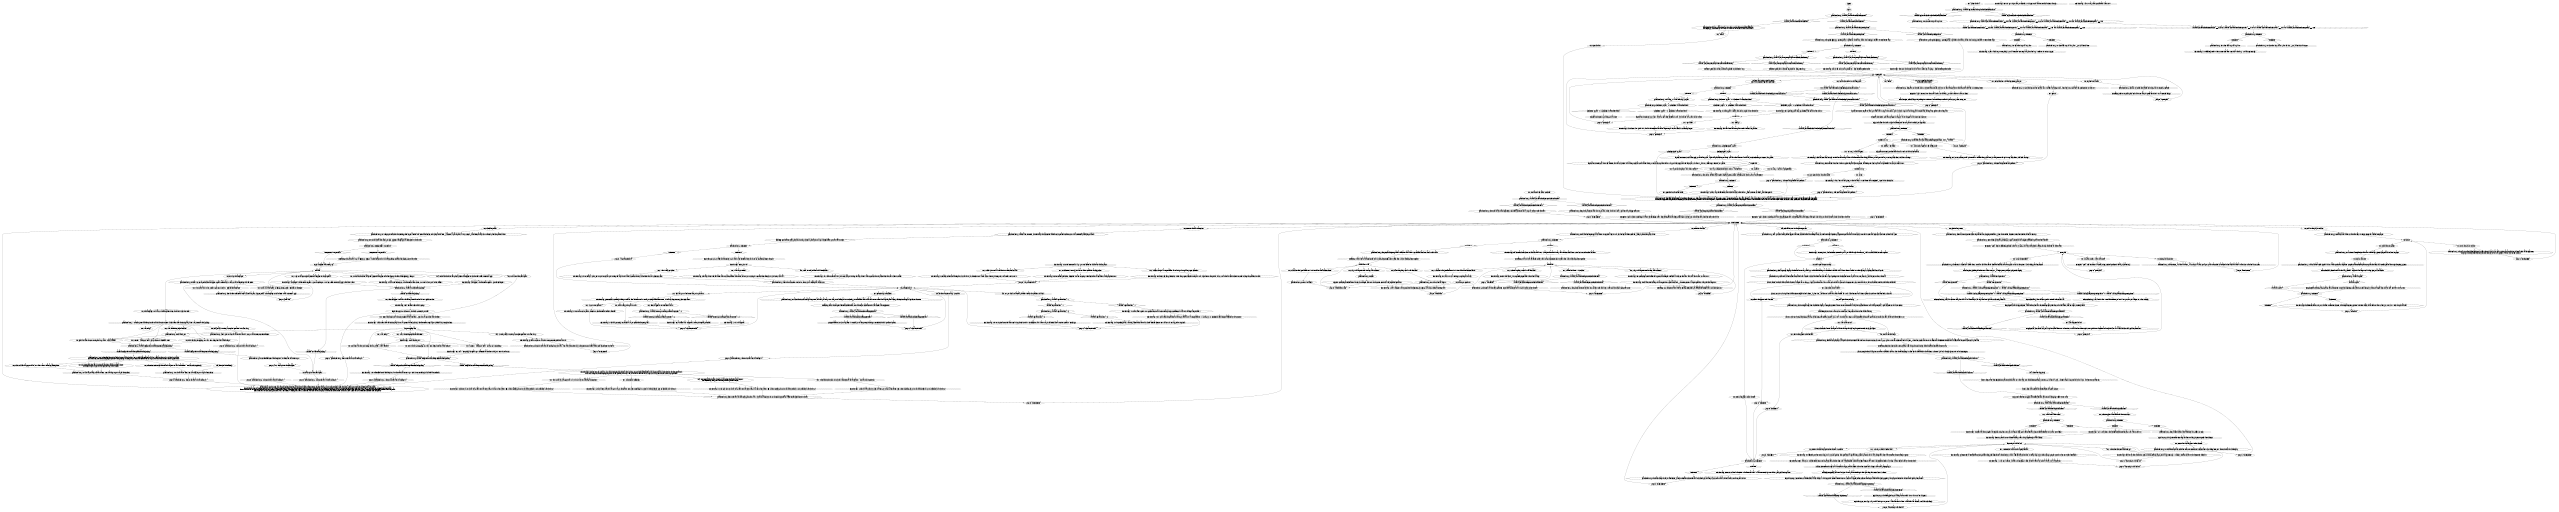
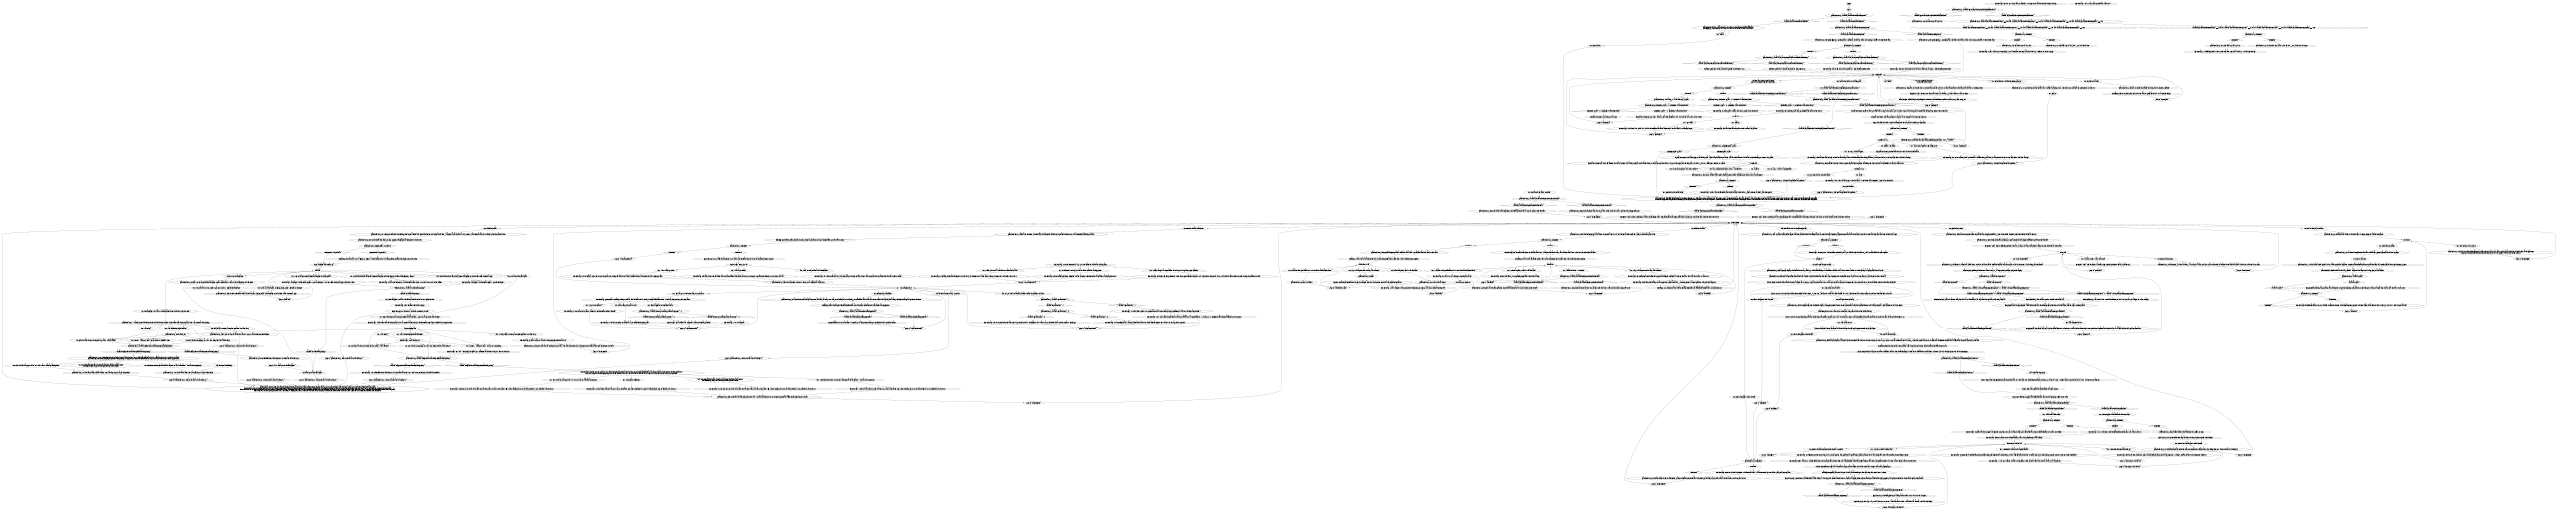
node "You: [Close the door.]": removed
node "You: Put in the pull-out toolbox.": label "You: Put in the pull-out toolbox." -> "You: Push in the pull-out toolbox."
